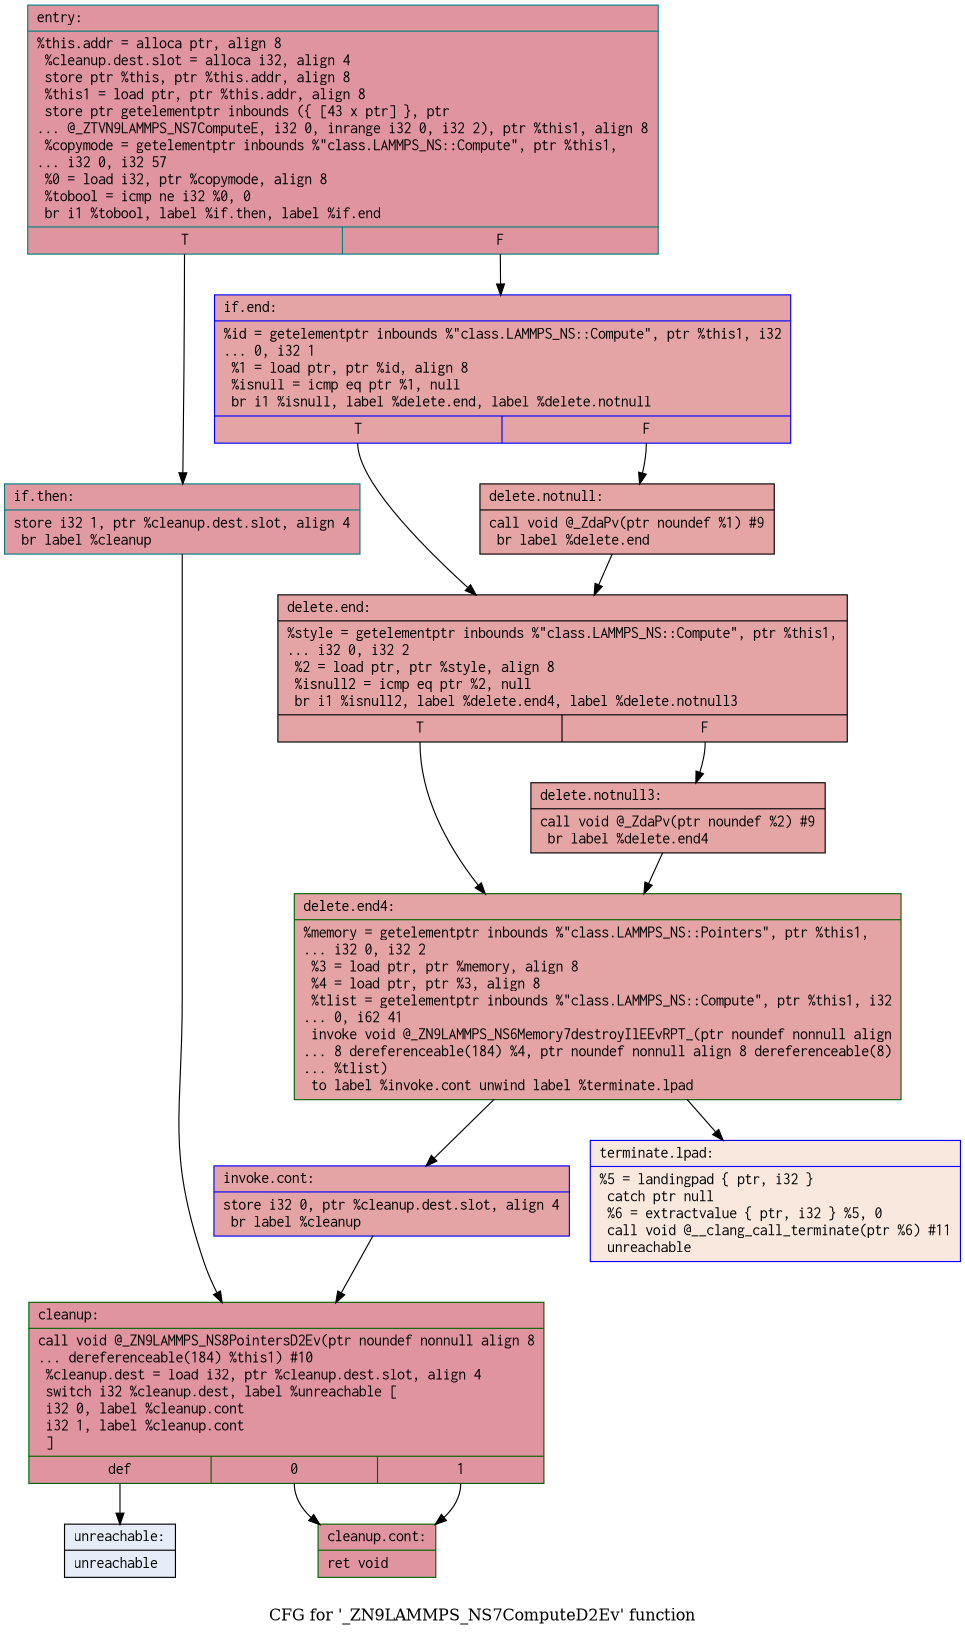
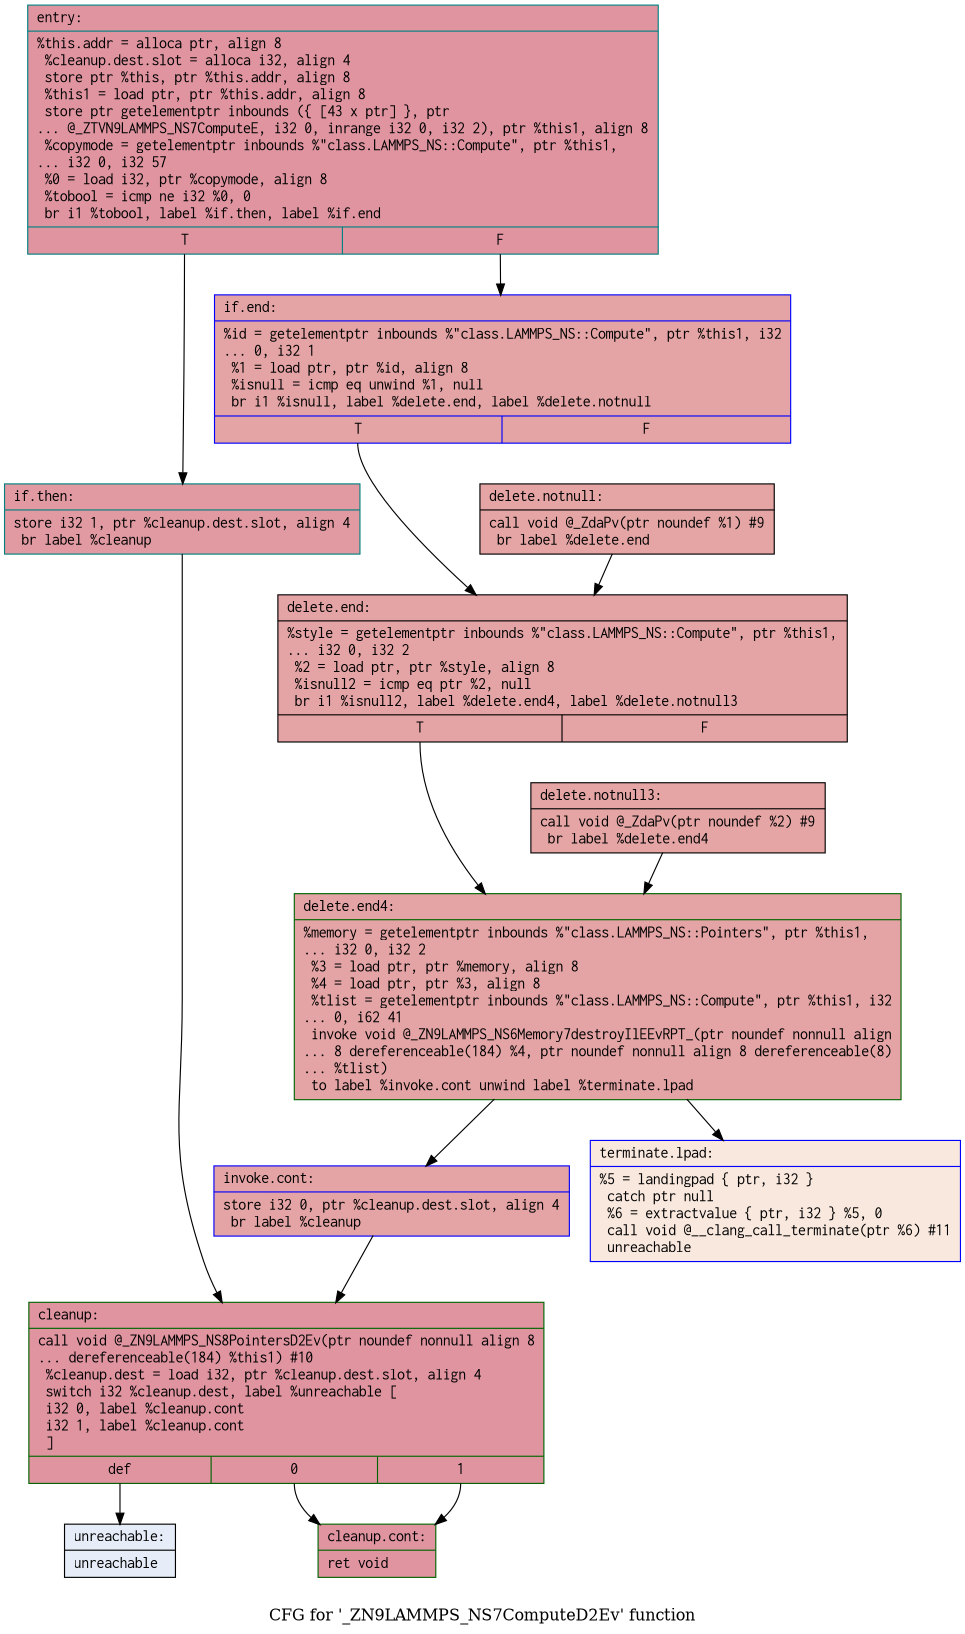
node "if.end:": text "%isnull = icmp eq ptr %1, null" -> "%isnull = icmp eq unwind %1, null"
edge "if.end:" -> "delete.notnull:": removed
edge "delete.end:" -> "delete.notnull3:": removed
